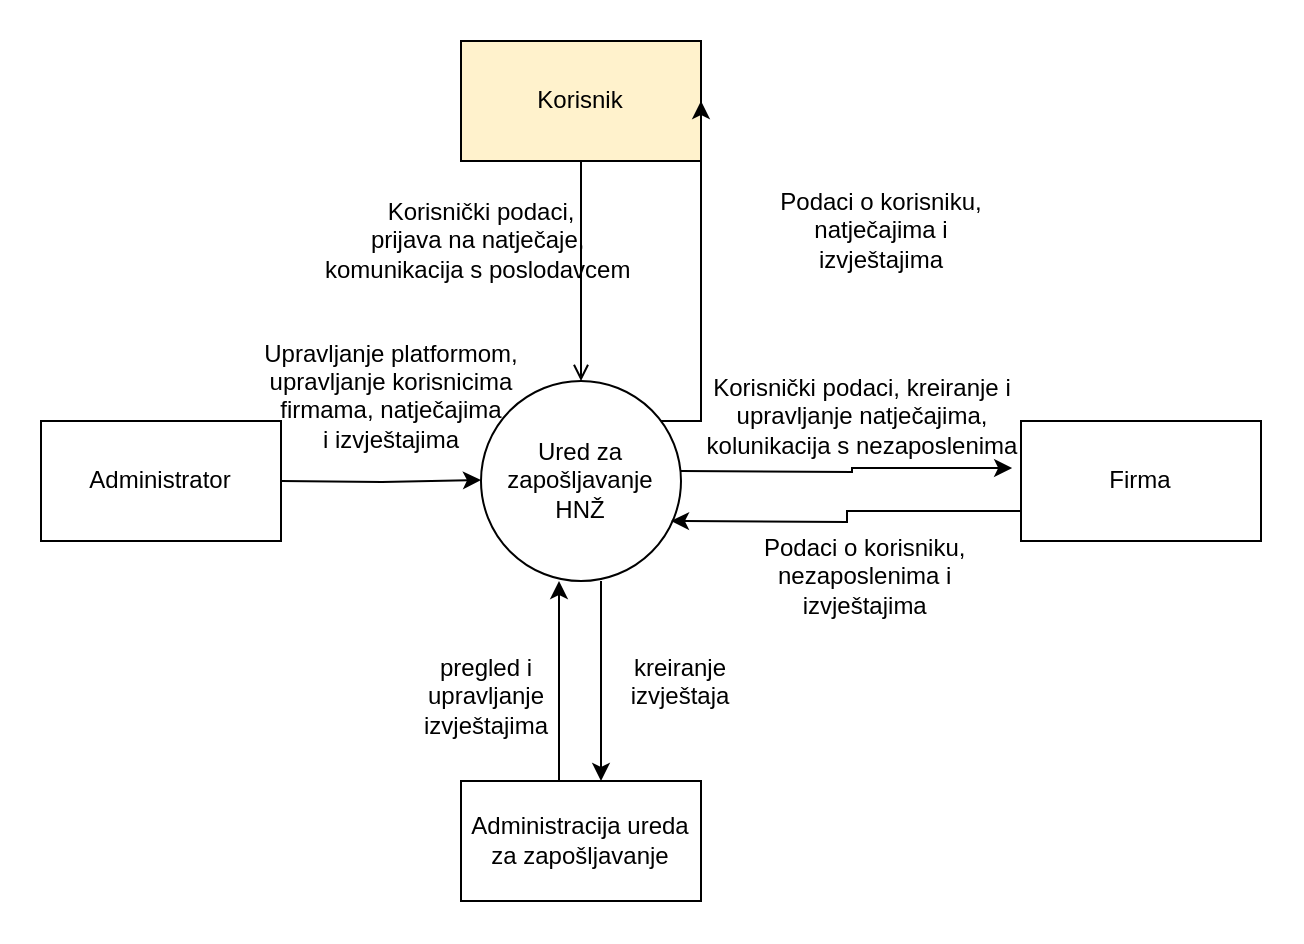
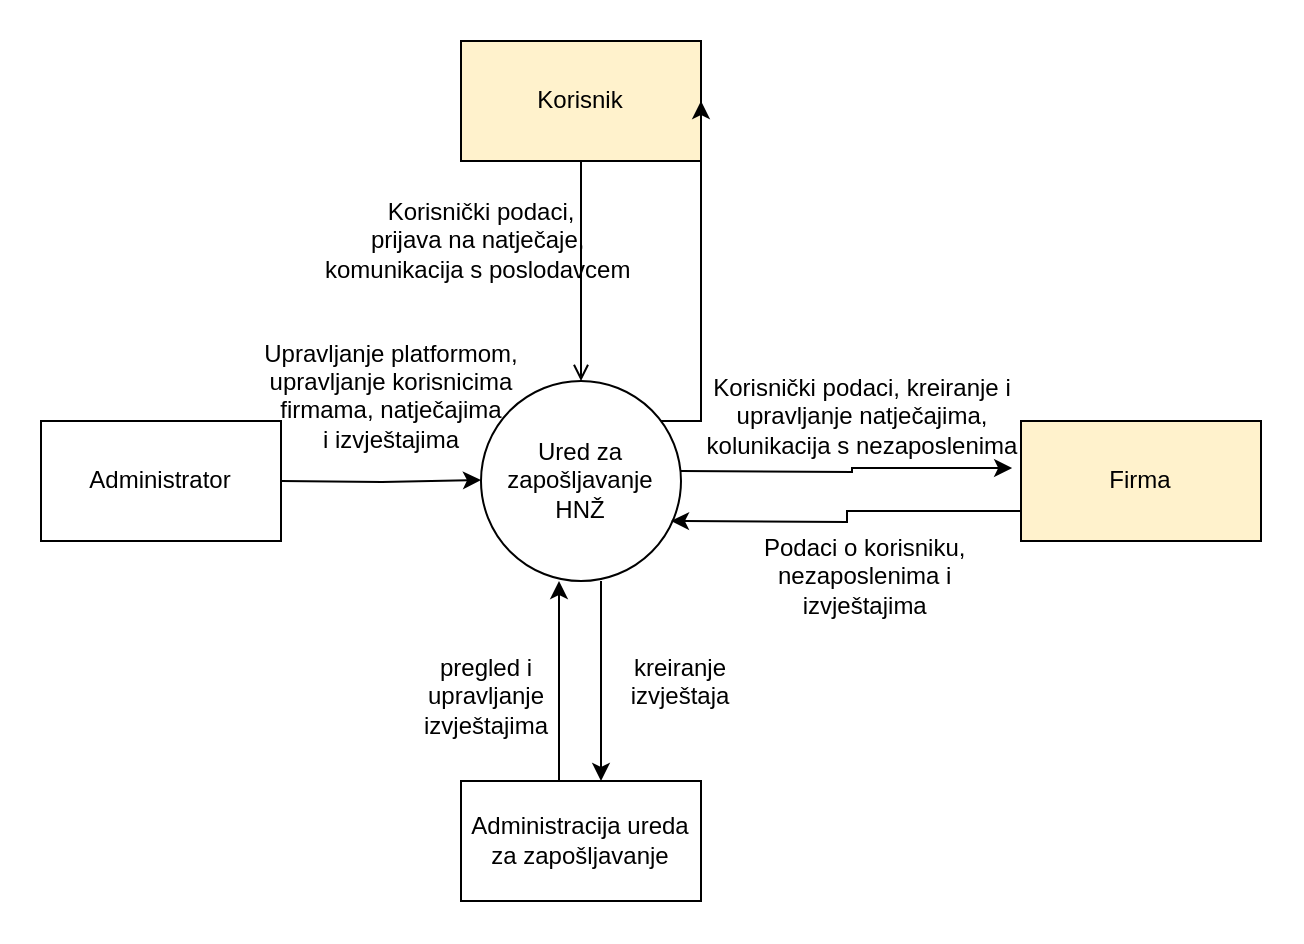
node "Podaci o korisniku, natječajima i izvještajima": removed
node "Firma": fillcolor #ffffff -> #fff2cc
